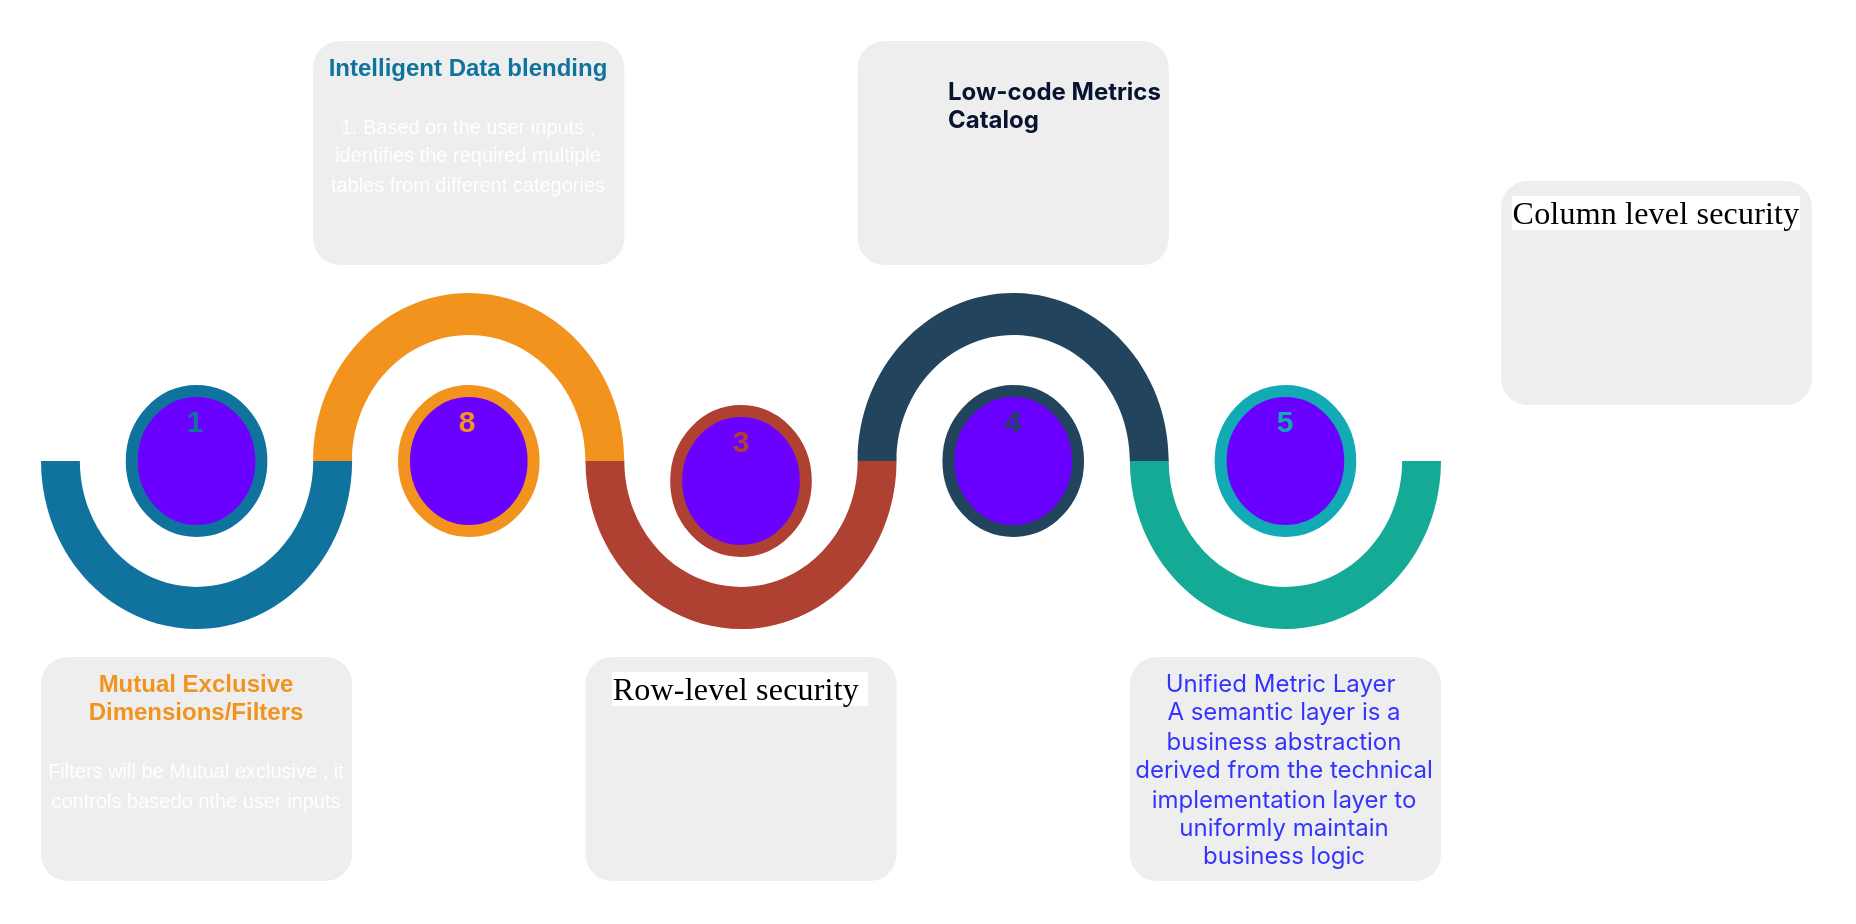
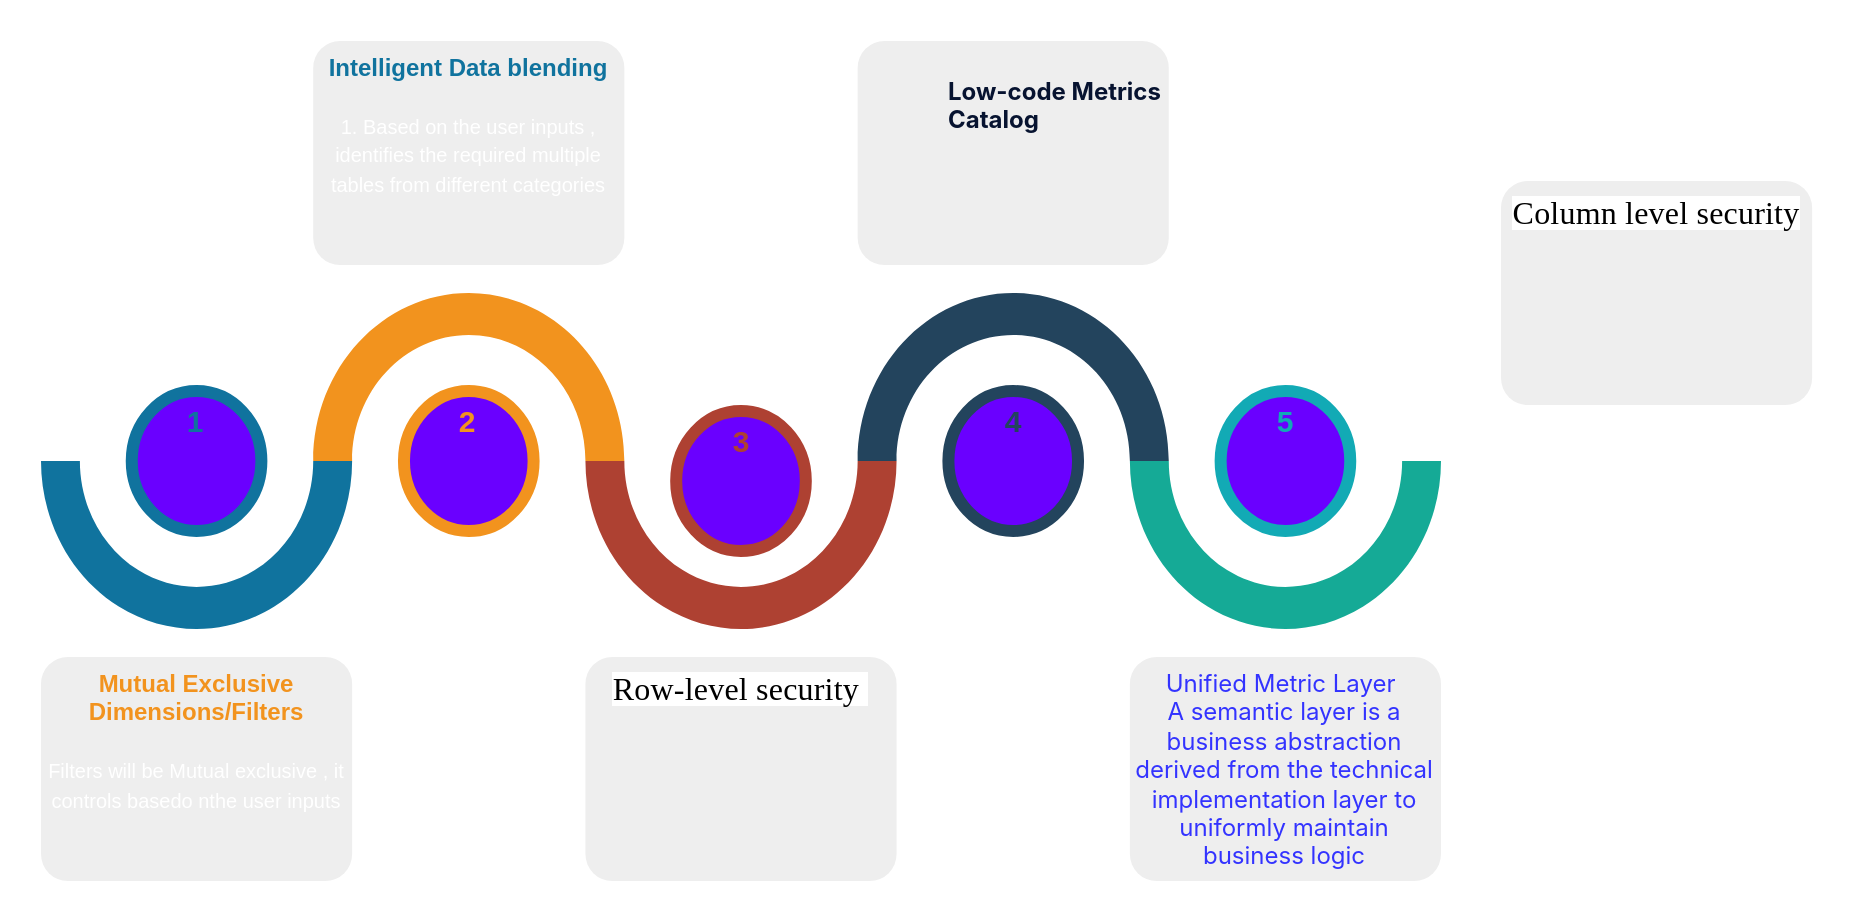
node "8": label "8" -> "2"
